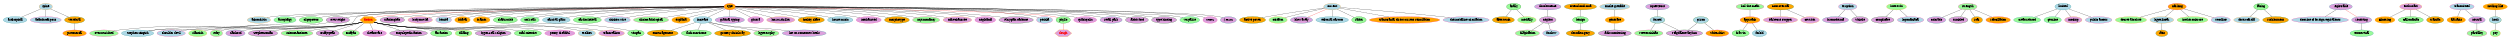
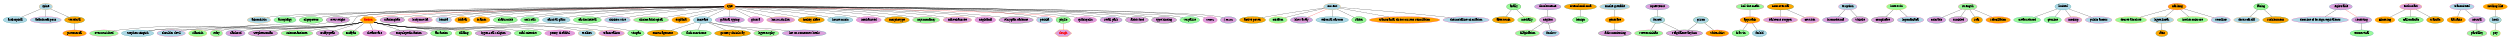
node "dermasurgery": removed
